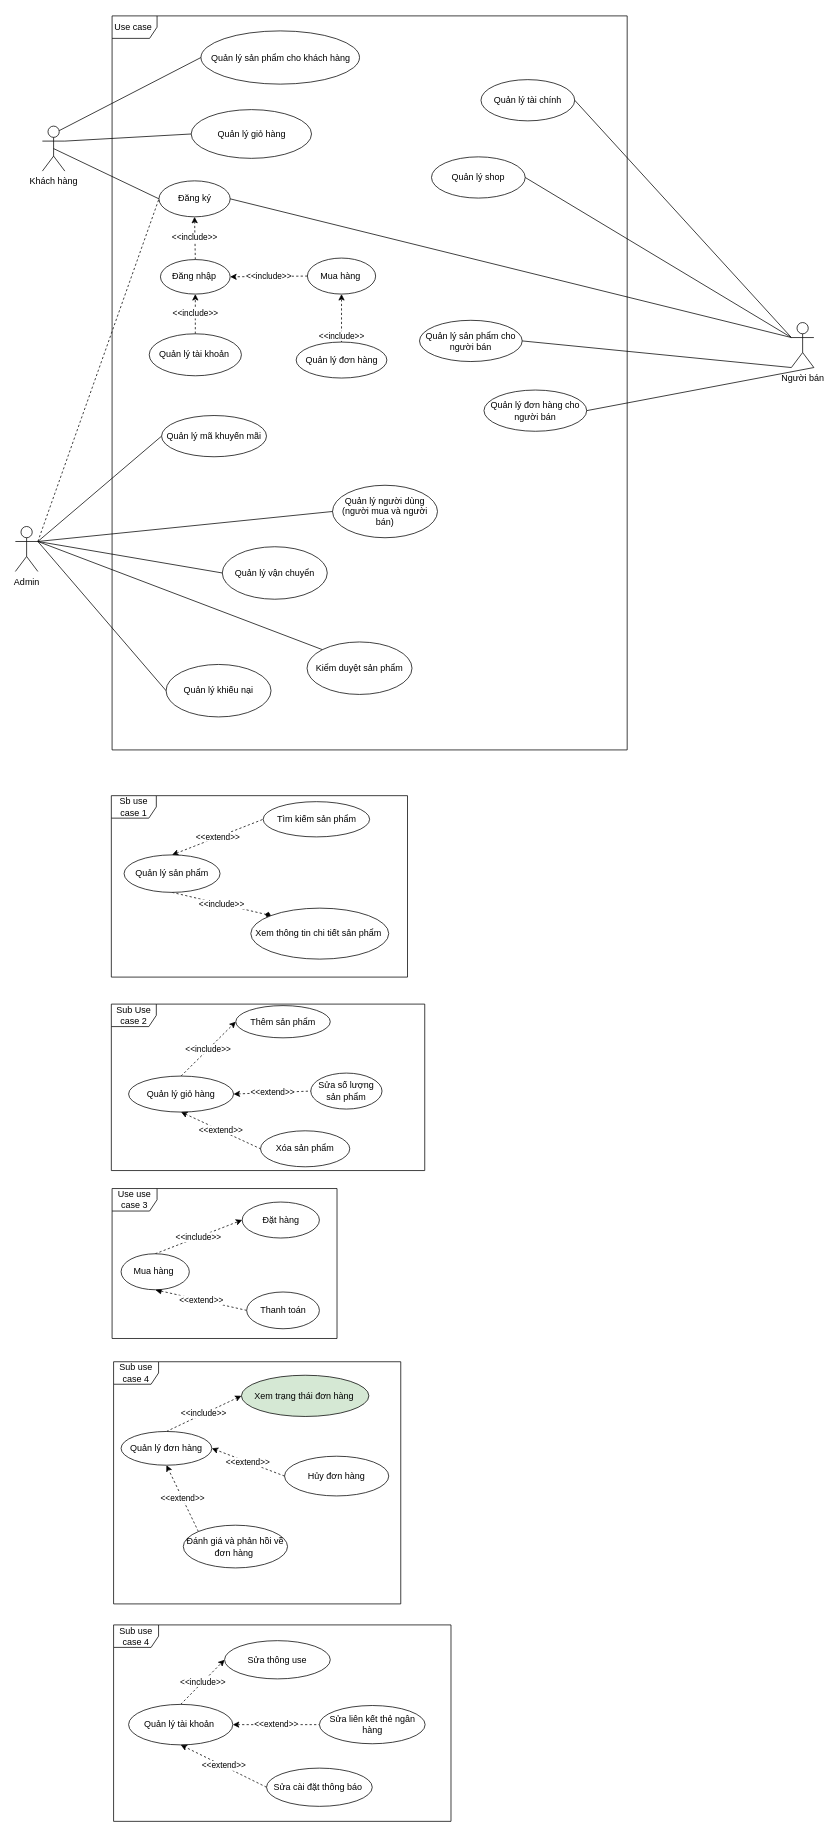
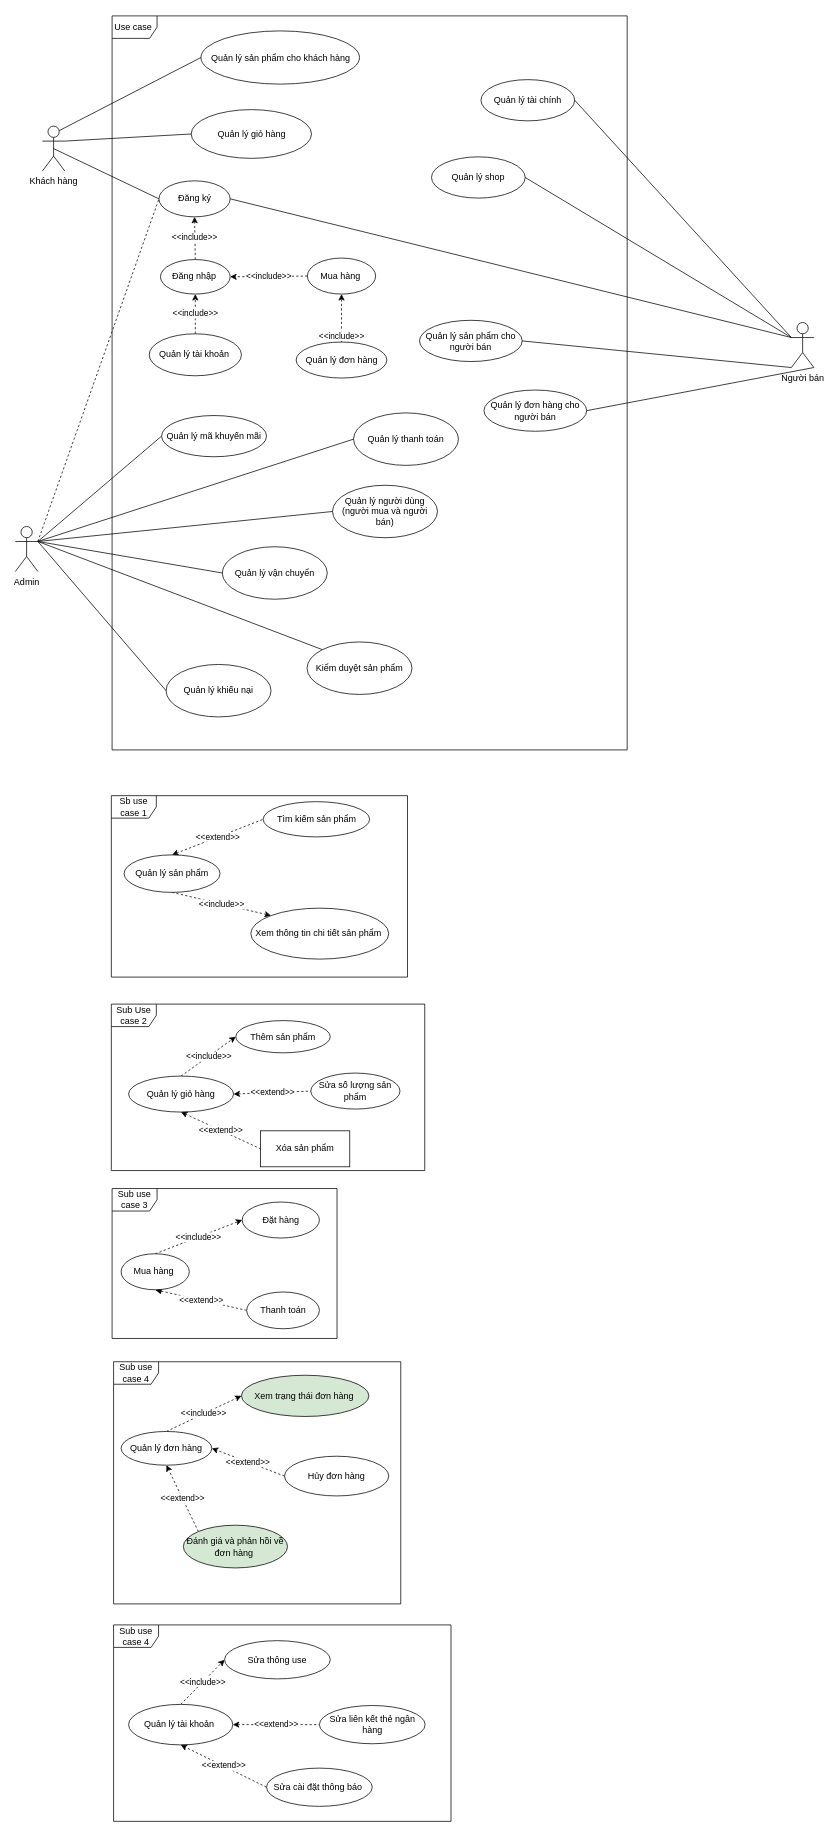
node "Quản lý thanh toán": added
edge "Quản lý thanh toán" -- "Admin": added
edge "Quản lý sản phẩm" -> "Xem thông tin chi tiết sản phẩm": arrowhead diamond -> classic
node "Thêm sản phẩm": moved (283, 1022) -> (283, 1037)
node "Sửa số lượng sản phẩm": size 71x36 -> 89x36
node "Xóa sản phẩm": shape ellipse -> rectangle
node "Use use case 3": label "Use use case 3" -> "Sub use case 3"
node "Đánh giá và phản hồi về đơn hàng": fillcolor #ffffff -> #d5e8d4
